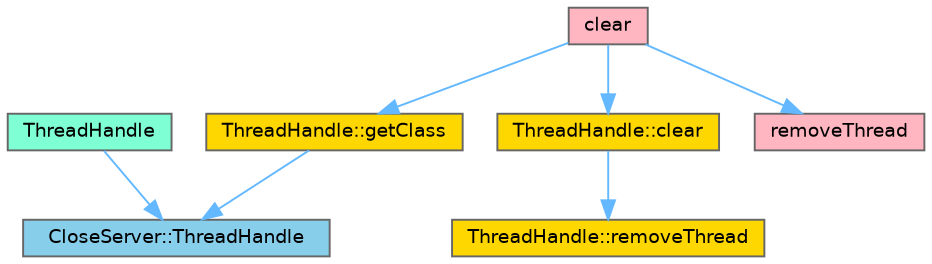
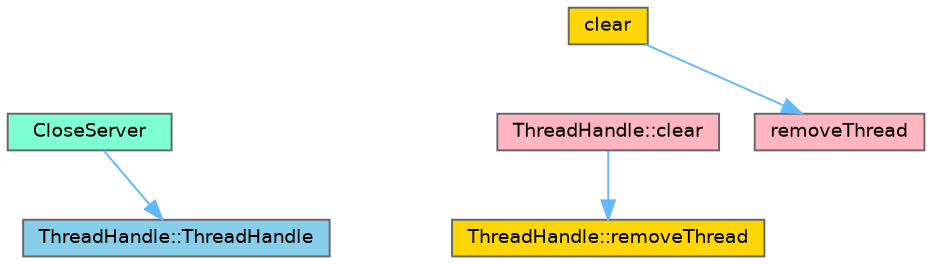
node "clear": fillcolor lightpink -> gold
edge "clear" -> "ThreadHandle::clear": removed
node "ThreadHandle": label "ThreadHandle" -> "CloseServer"
node "ThreadHandle::getClass": removed
node "ThreadHandle::clear": fillcolor gold -> lightpink
node "CloseServer::ThreadHandle": label "CloseServer::ThreadHandle" -> "ThreadHandle::ThreadHandle"
